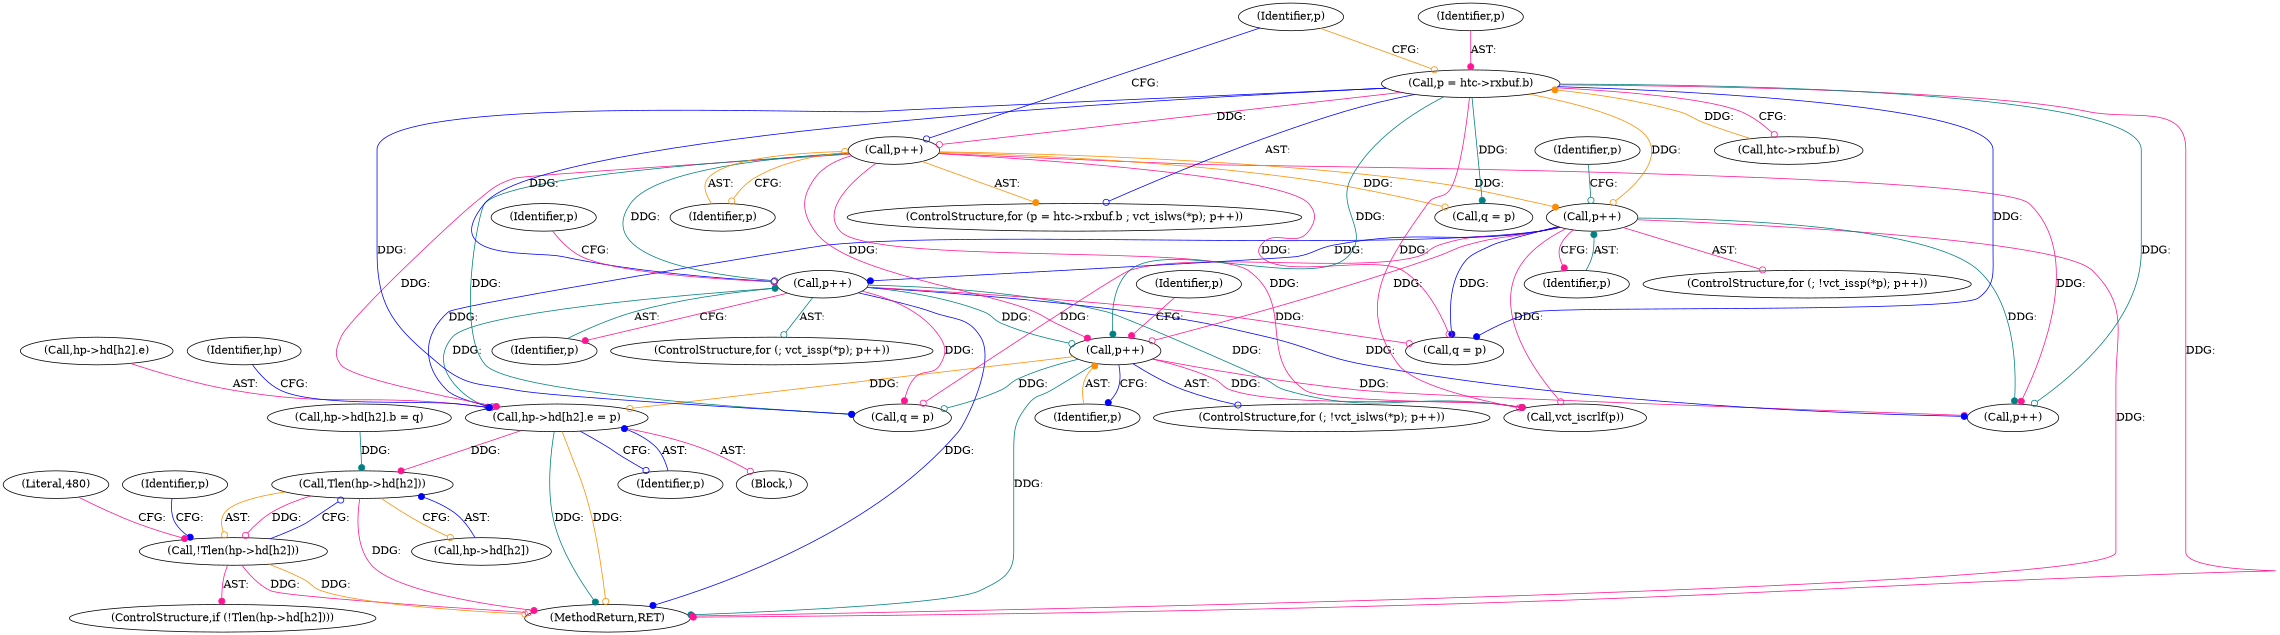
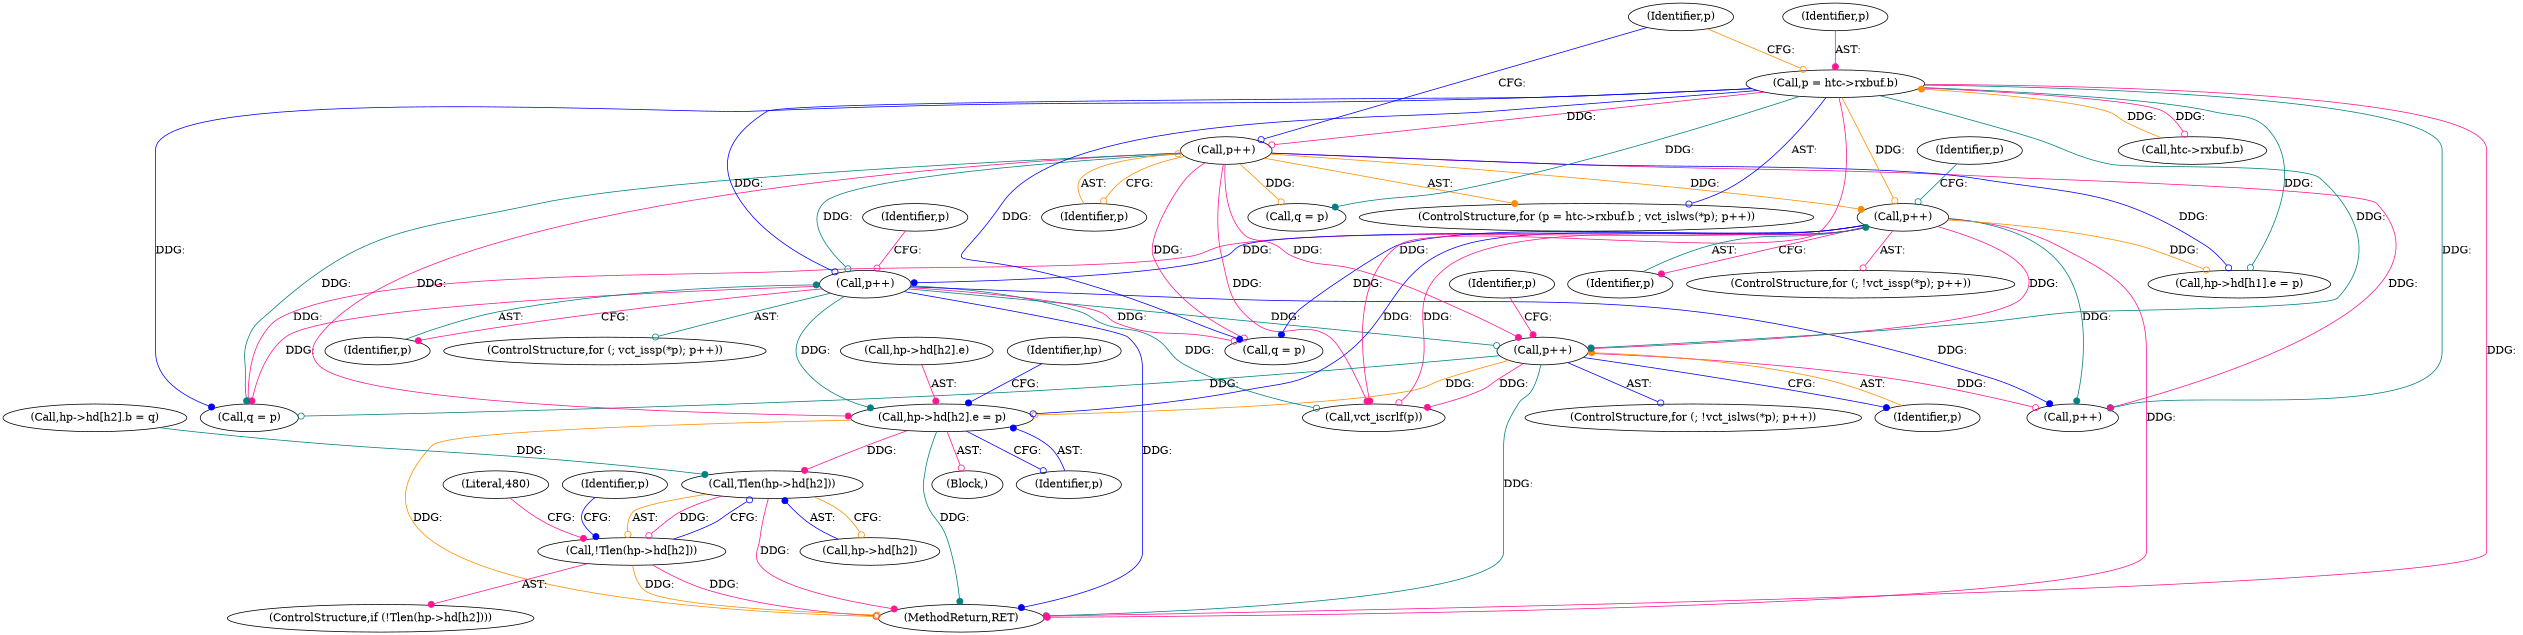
edge "(Call,p = htc->rxbuf.b)" -> "(Call,htc->rxbuf.b)": label "CFG: " -> "DDG: "
edge "(Call,p = htc->rxbuf.b)" -> "(Call,vct_iscrlf(p))": arrowhead odot -> dot
node "(Call,hp->hd[h1].e = p)": added
